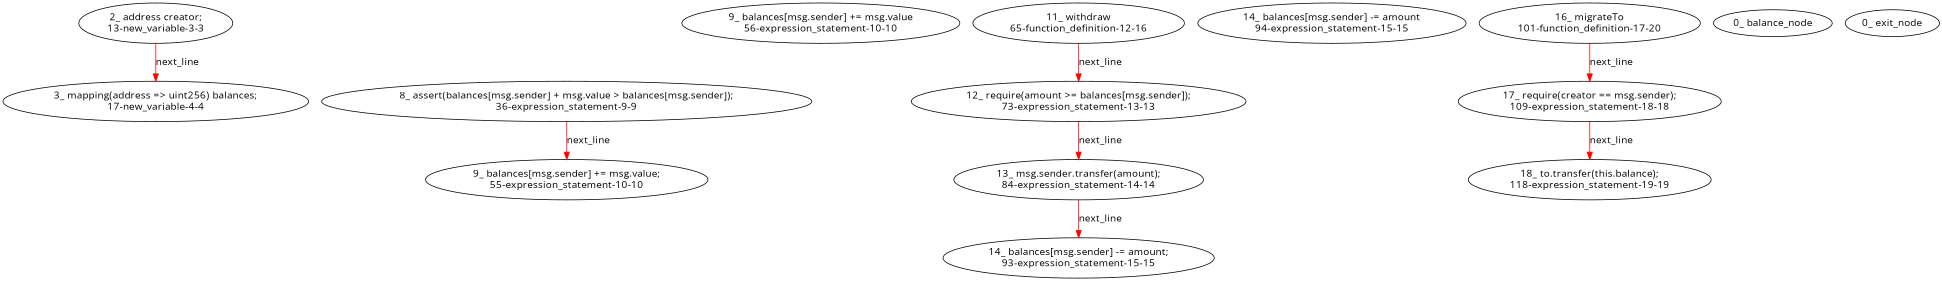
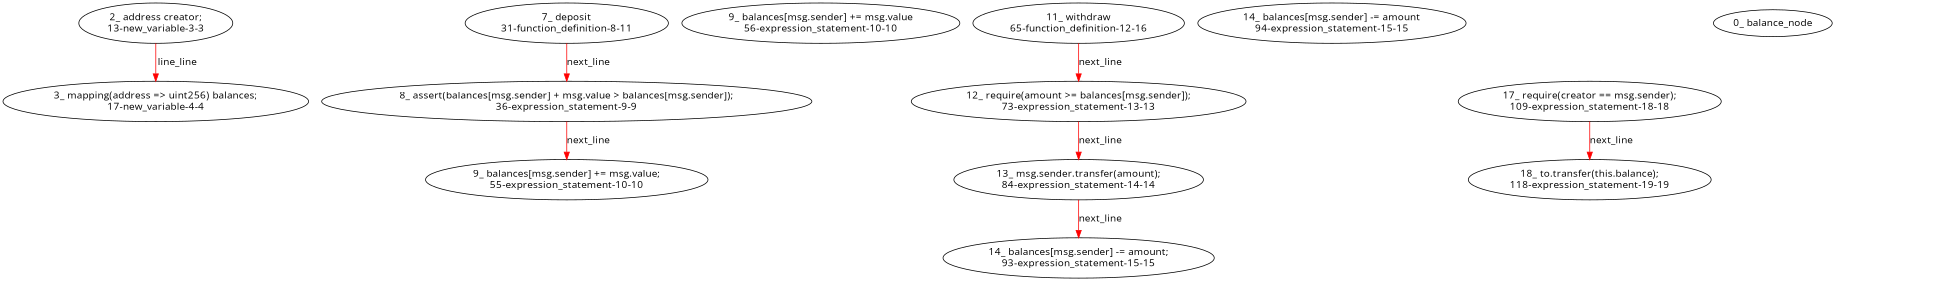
node "7_ deposit 31-function_definition-8-11": added
node "16_ migrateTo 101-function_definition-17-20": removed
node "0_ exit_node": removed
edge "2_ address creator; 13-new_variable-3-3" -> "3_ mapping(address => uint256) balances; 17-new_variable-4-4": label "next_line" -> "line_line"
